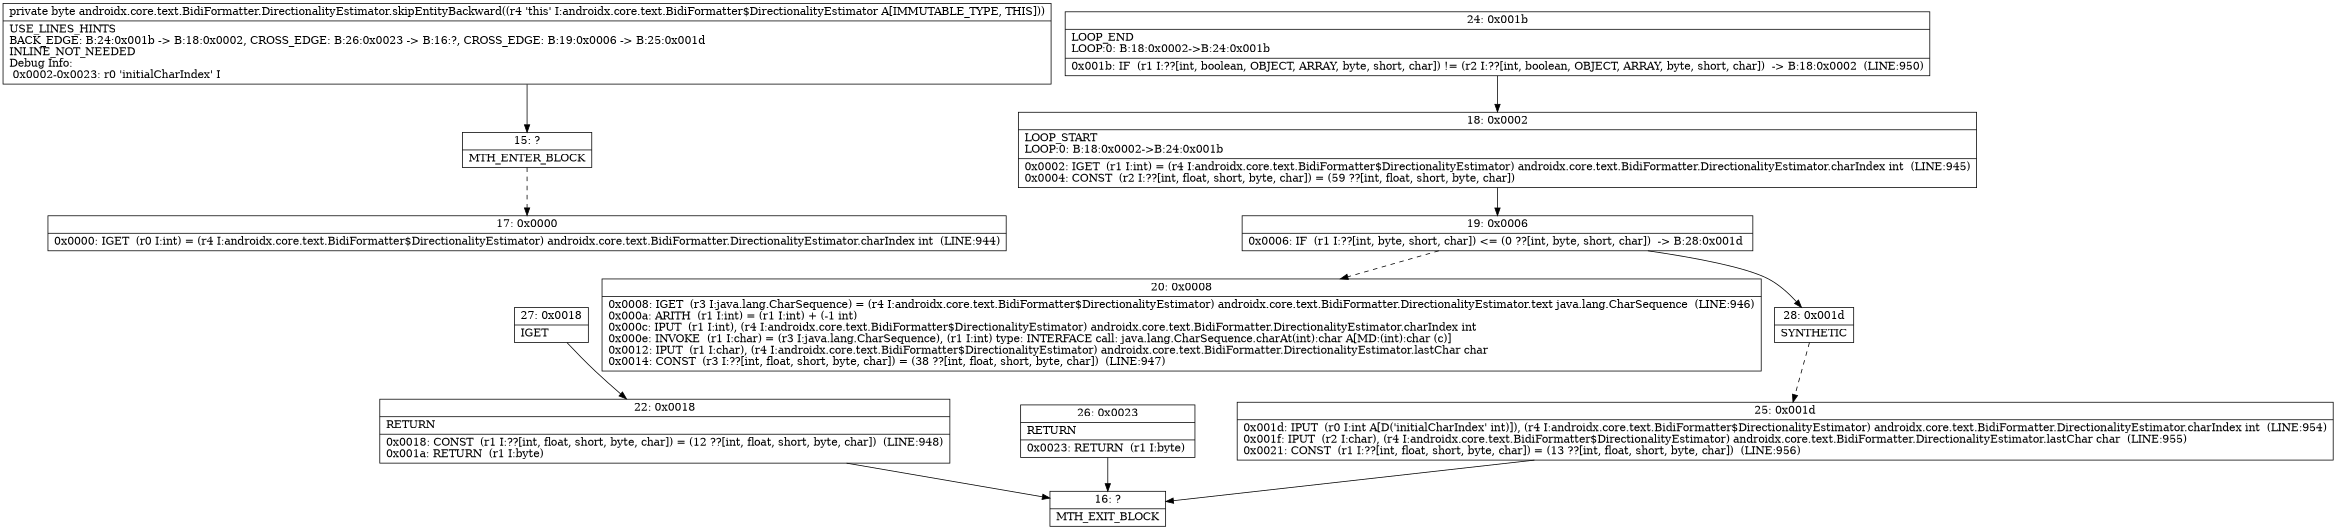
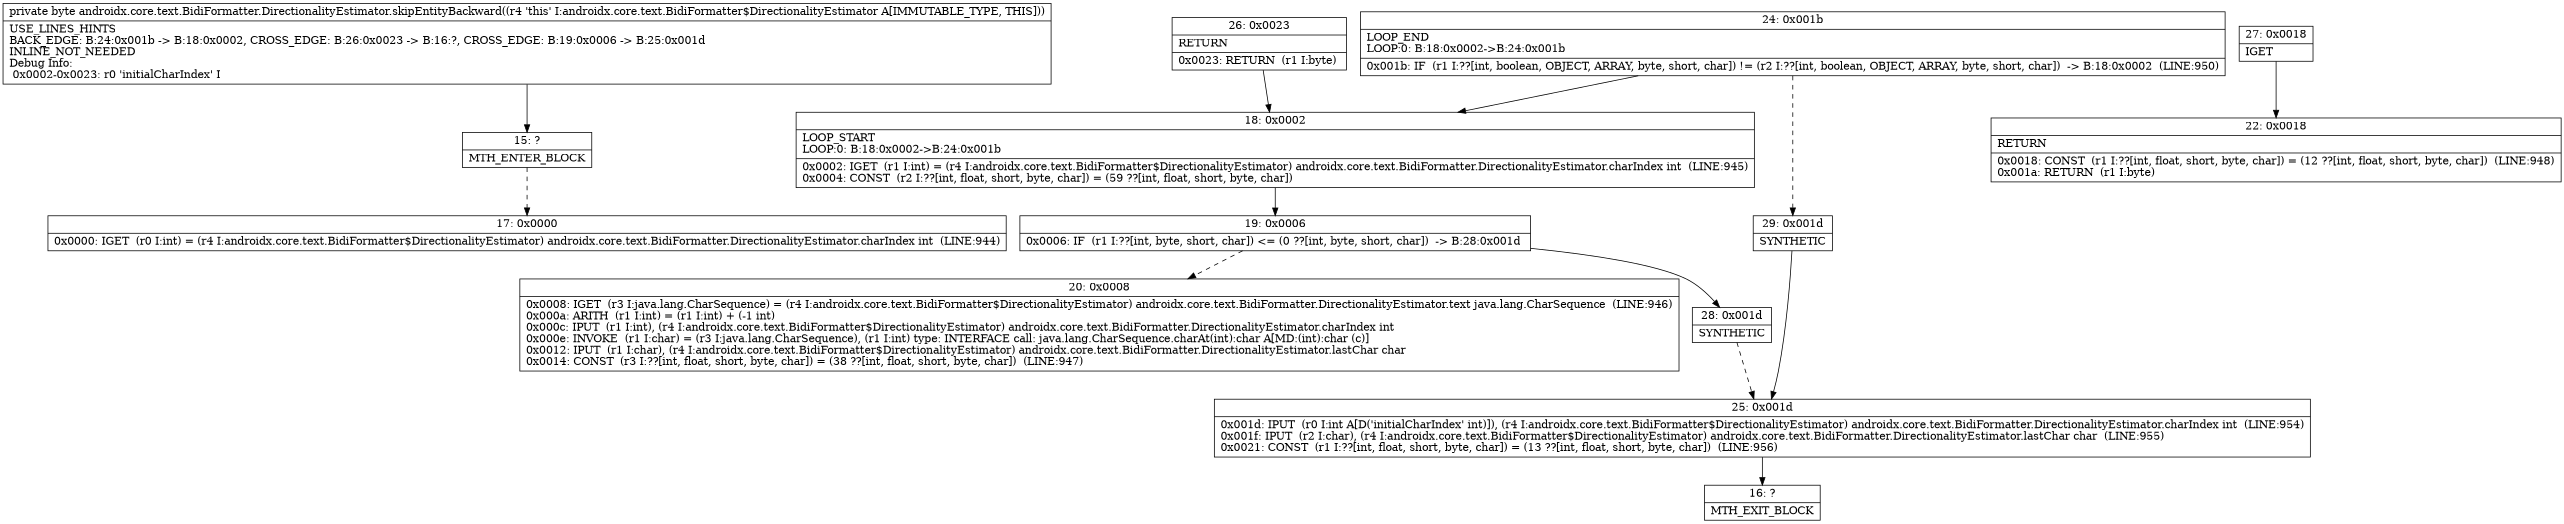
node "29: 0x001d": added
edge "26: 0x0023" -> "16: ?": now "26: 0x0023" -> "18: 0x0002"
edge "22: 0x0018" -> "16: ?": removed
